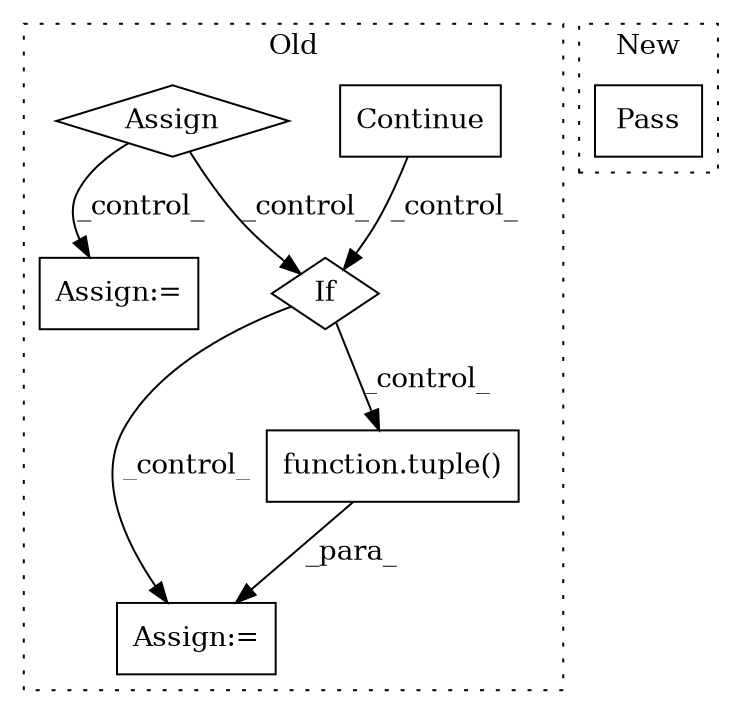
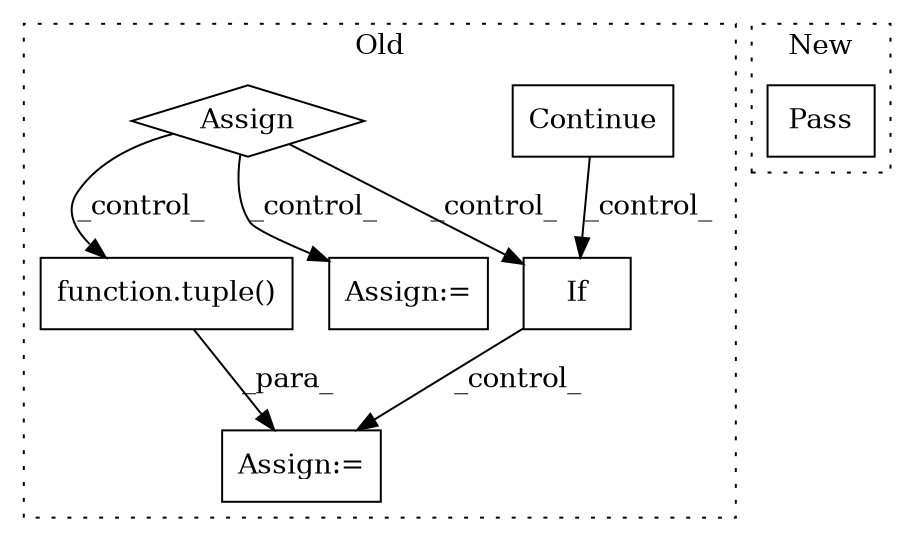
node "If": shape diamond -> box
edge "If" -> "function.tuple()": now "Assign" -> "function.tuple()"
